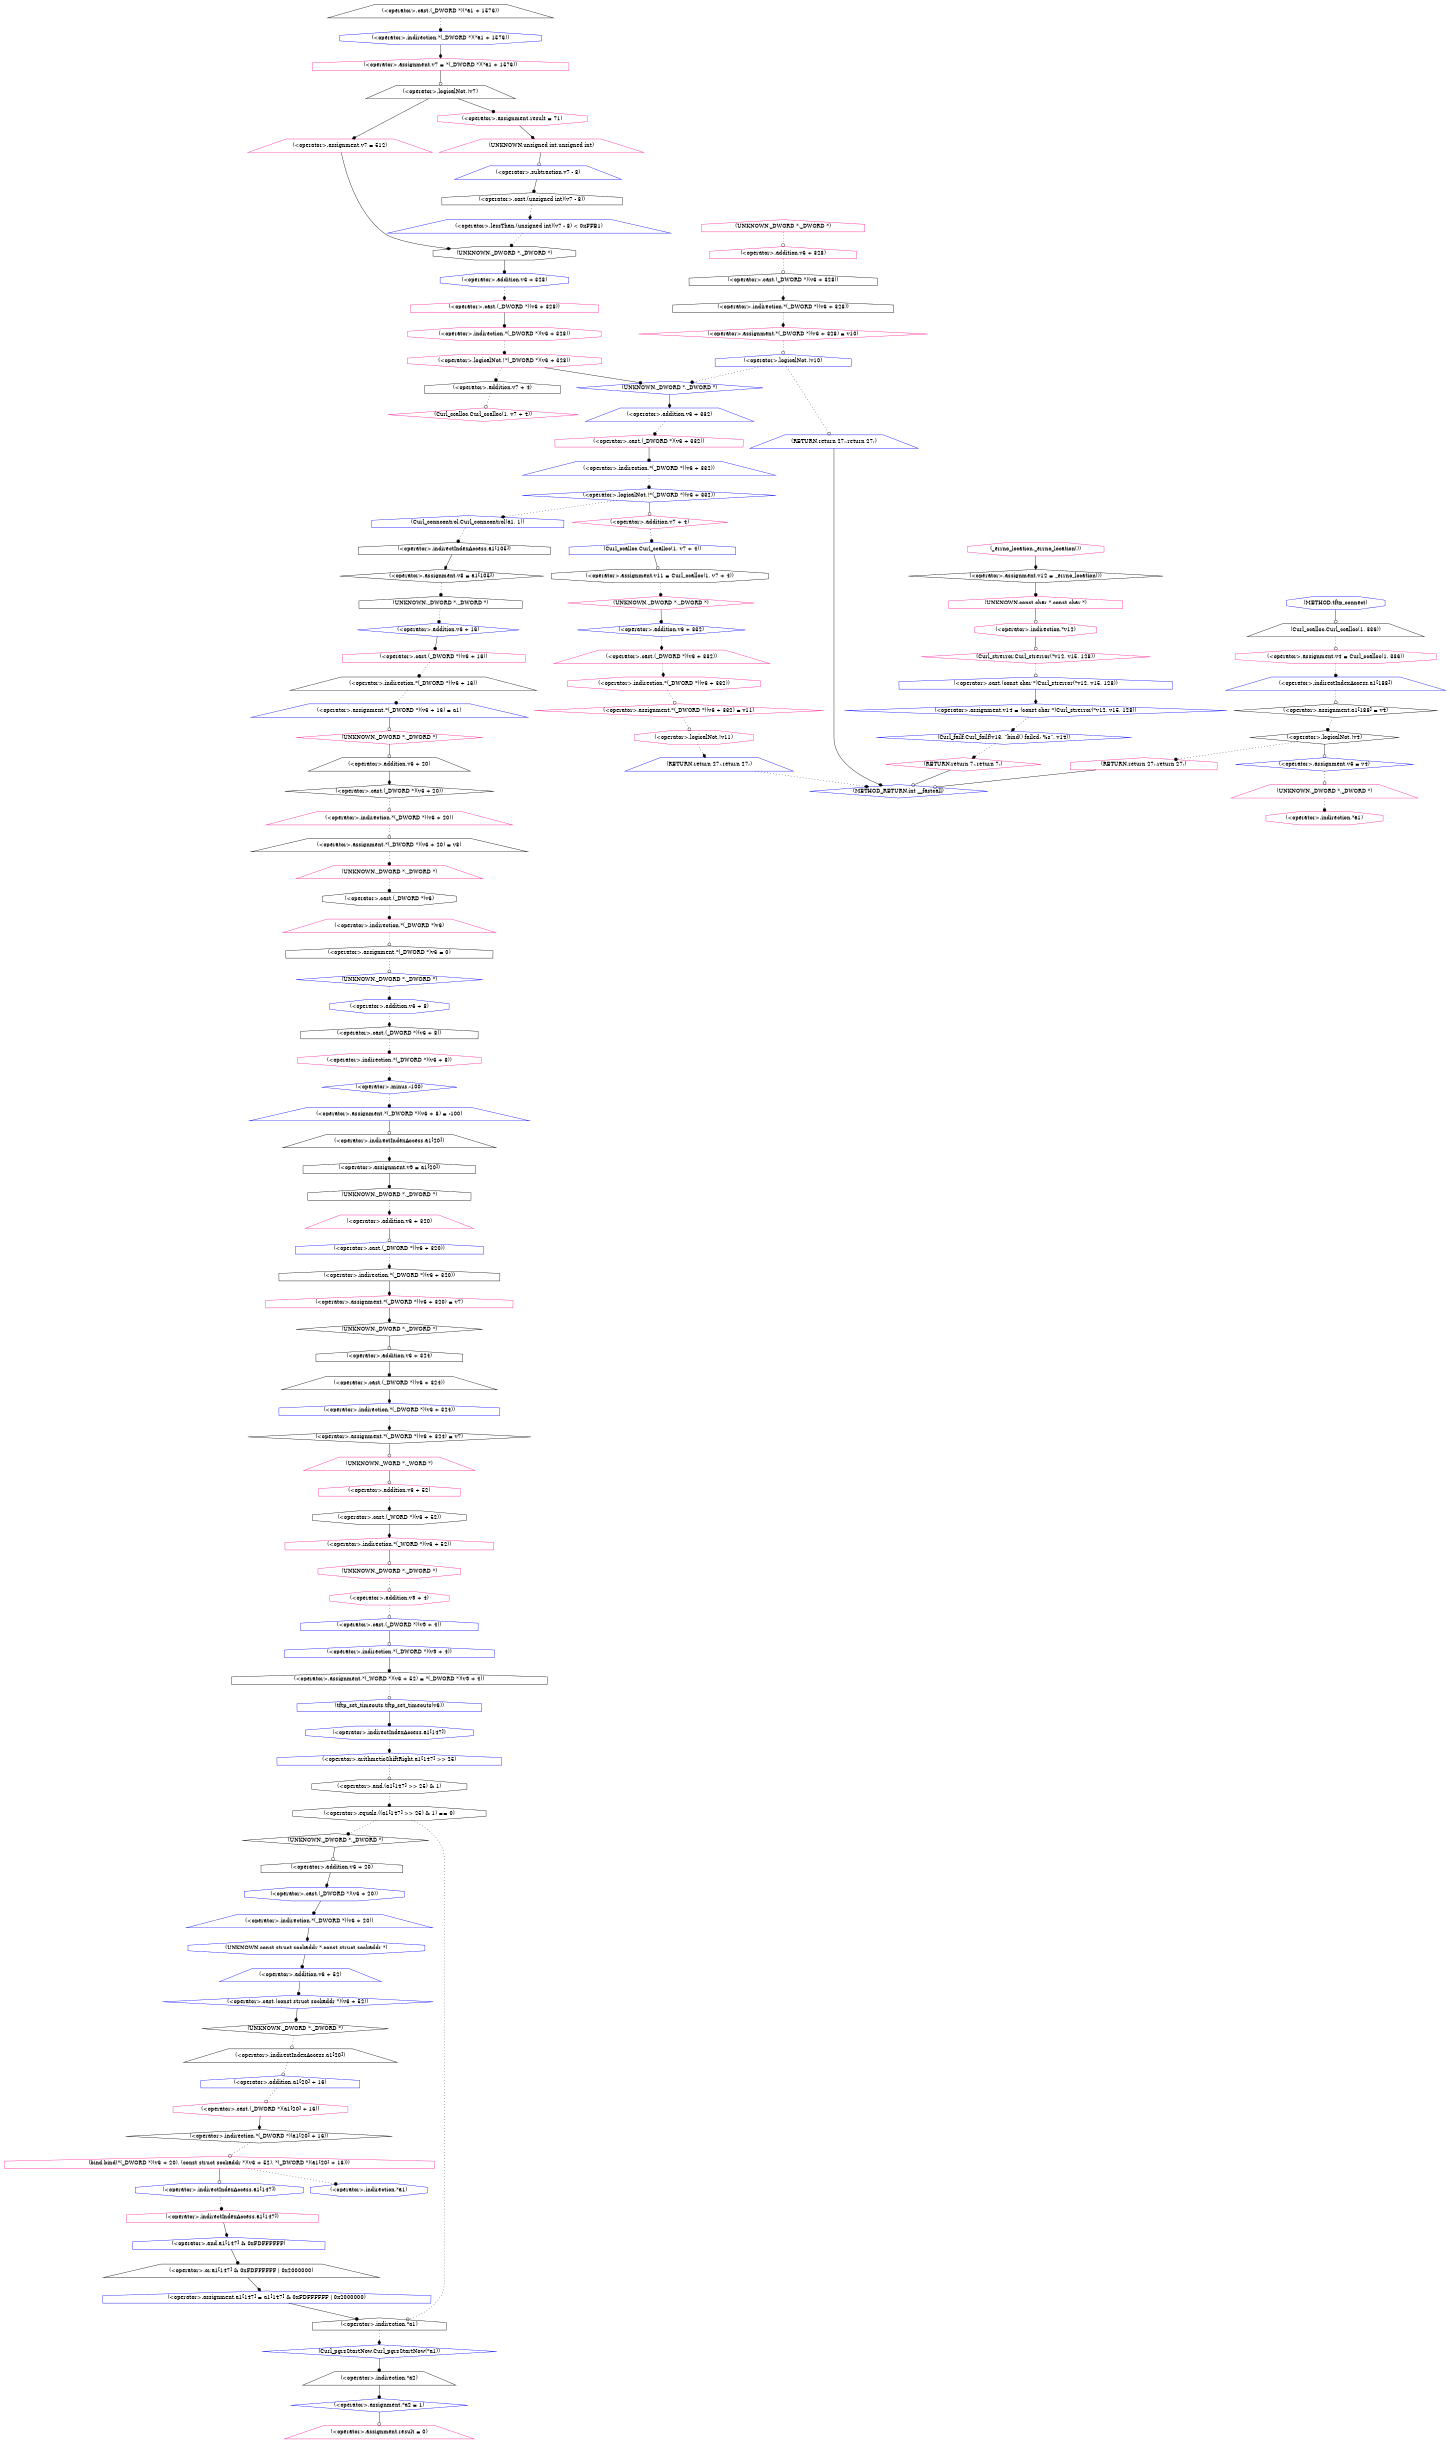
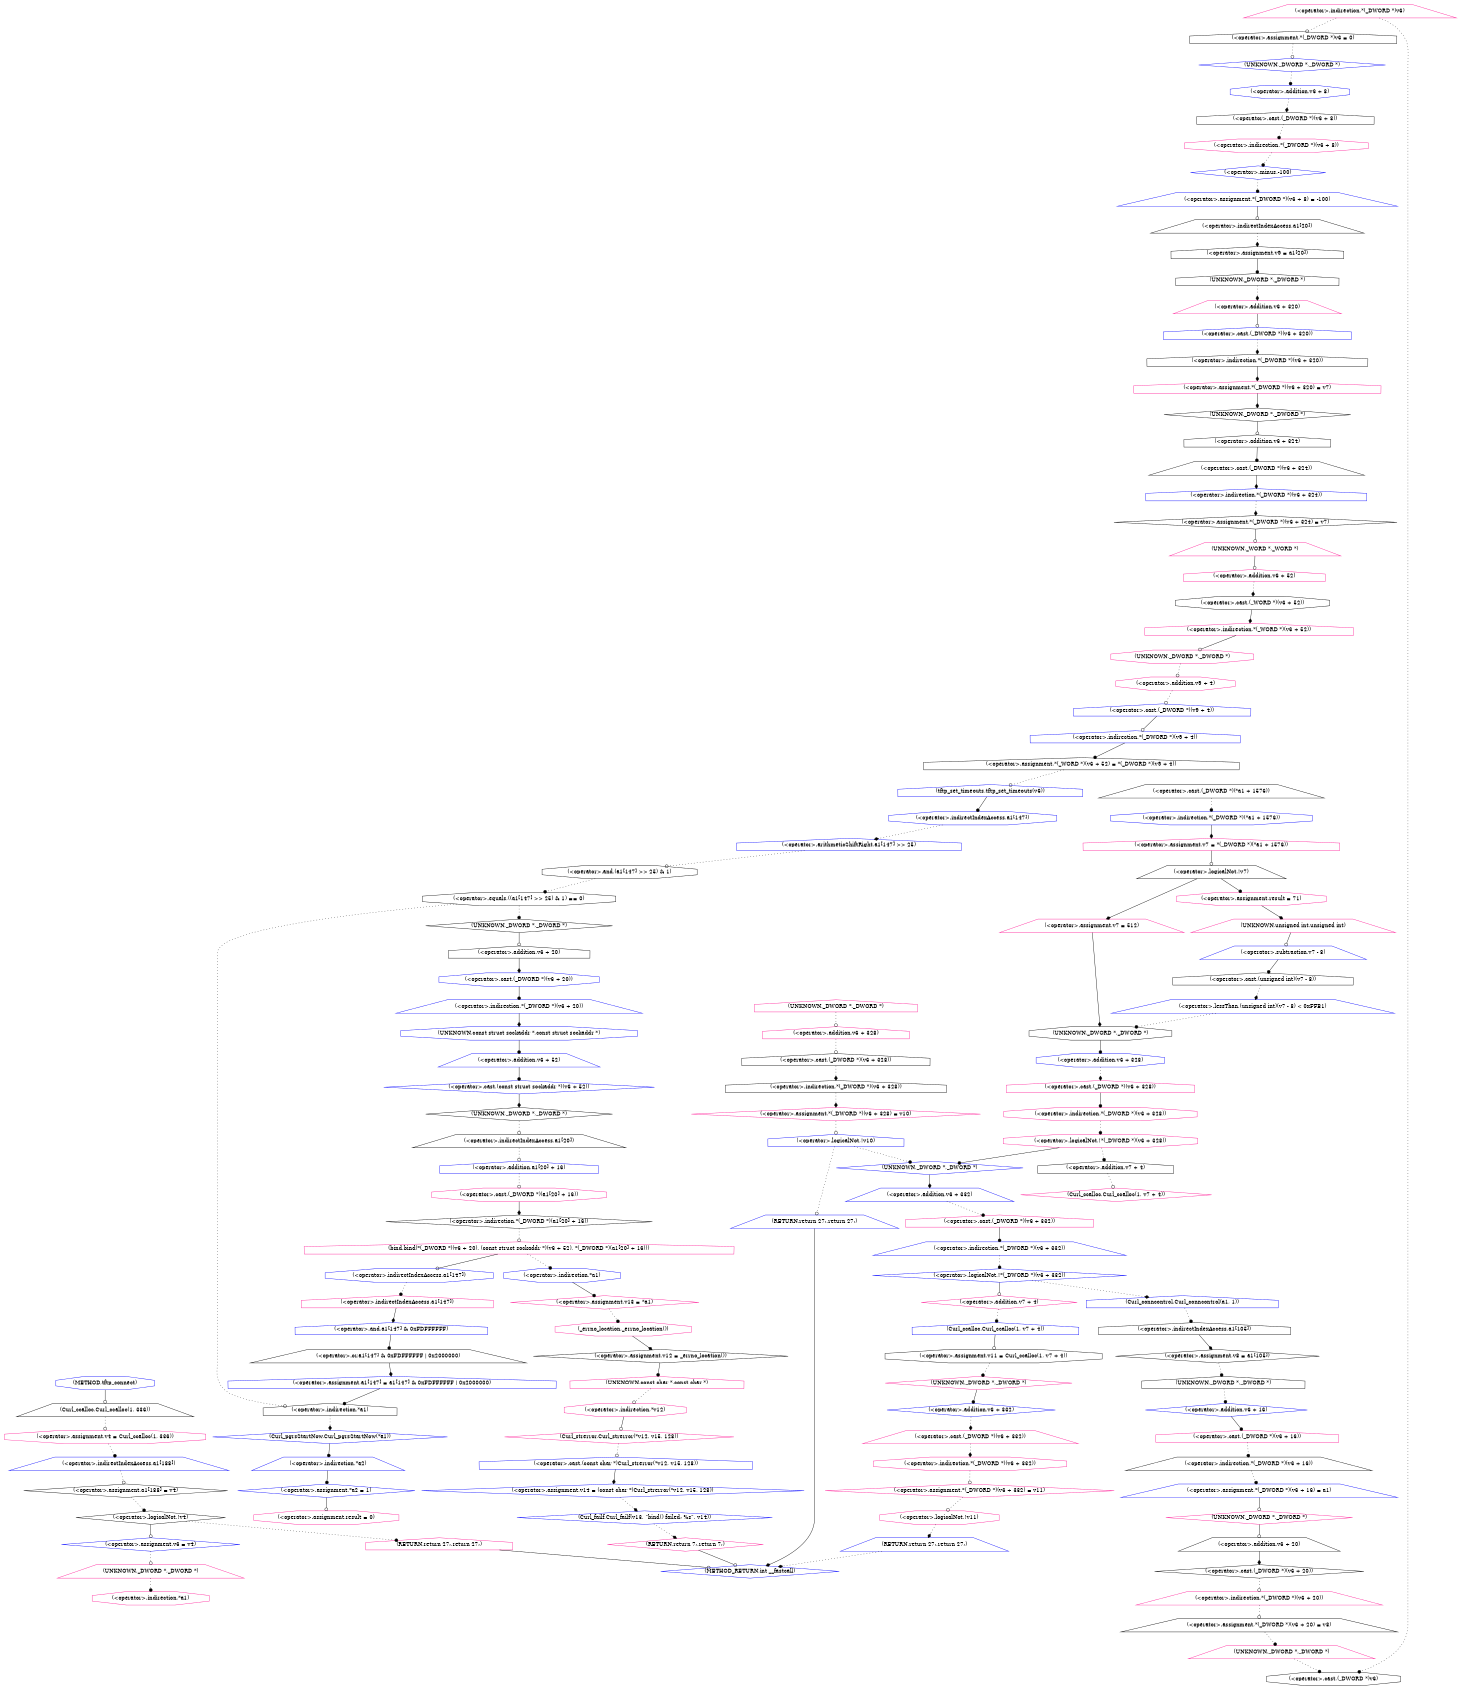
edge "(UNKNOWN,const char *,const char *)" -> "(<operator>.indirection,*v12)": style solid -> dotted
edge "(<operator>.cast,(_DWORD *)v6)" -> "(<operator>.indirection,*(_DWORD *)v6)": reversed
node "(<operator>.assignment,v13 = *a1)": added
node "(<operator>.indirection,*a2)": color black -> blue
node "(<operator>.assignment,result = 0)": shape trapezium -> octagon
